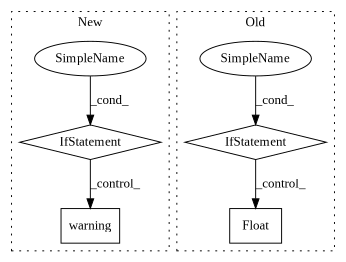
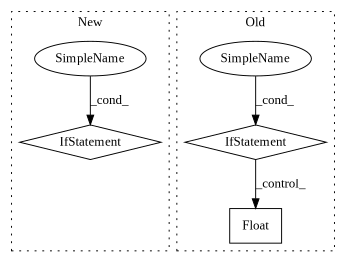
node "warning": removed
